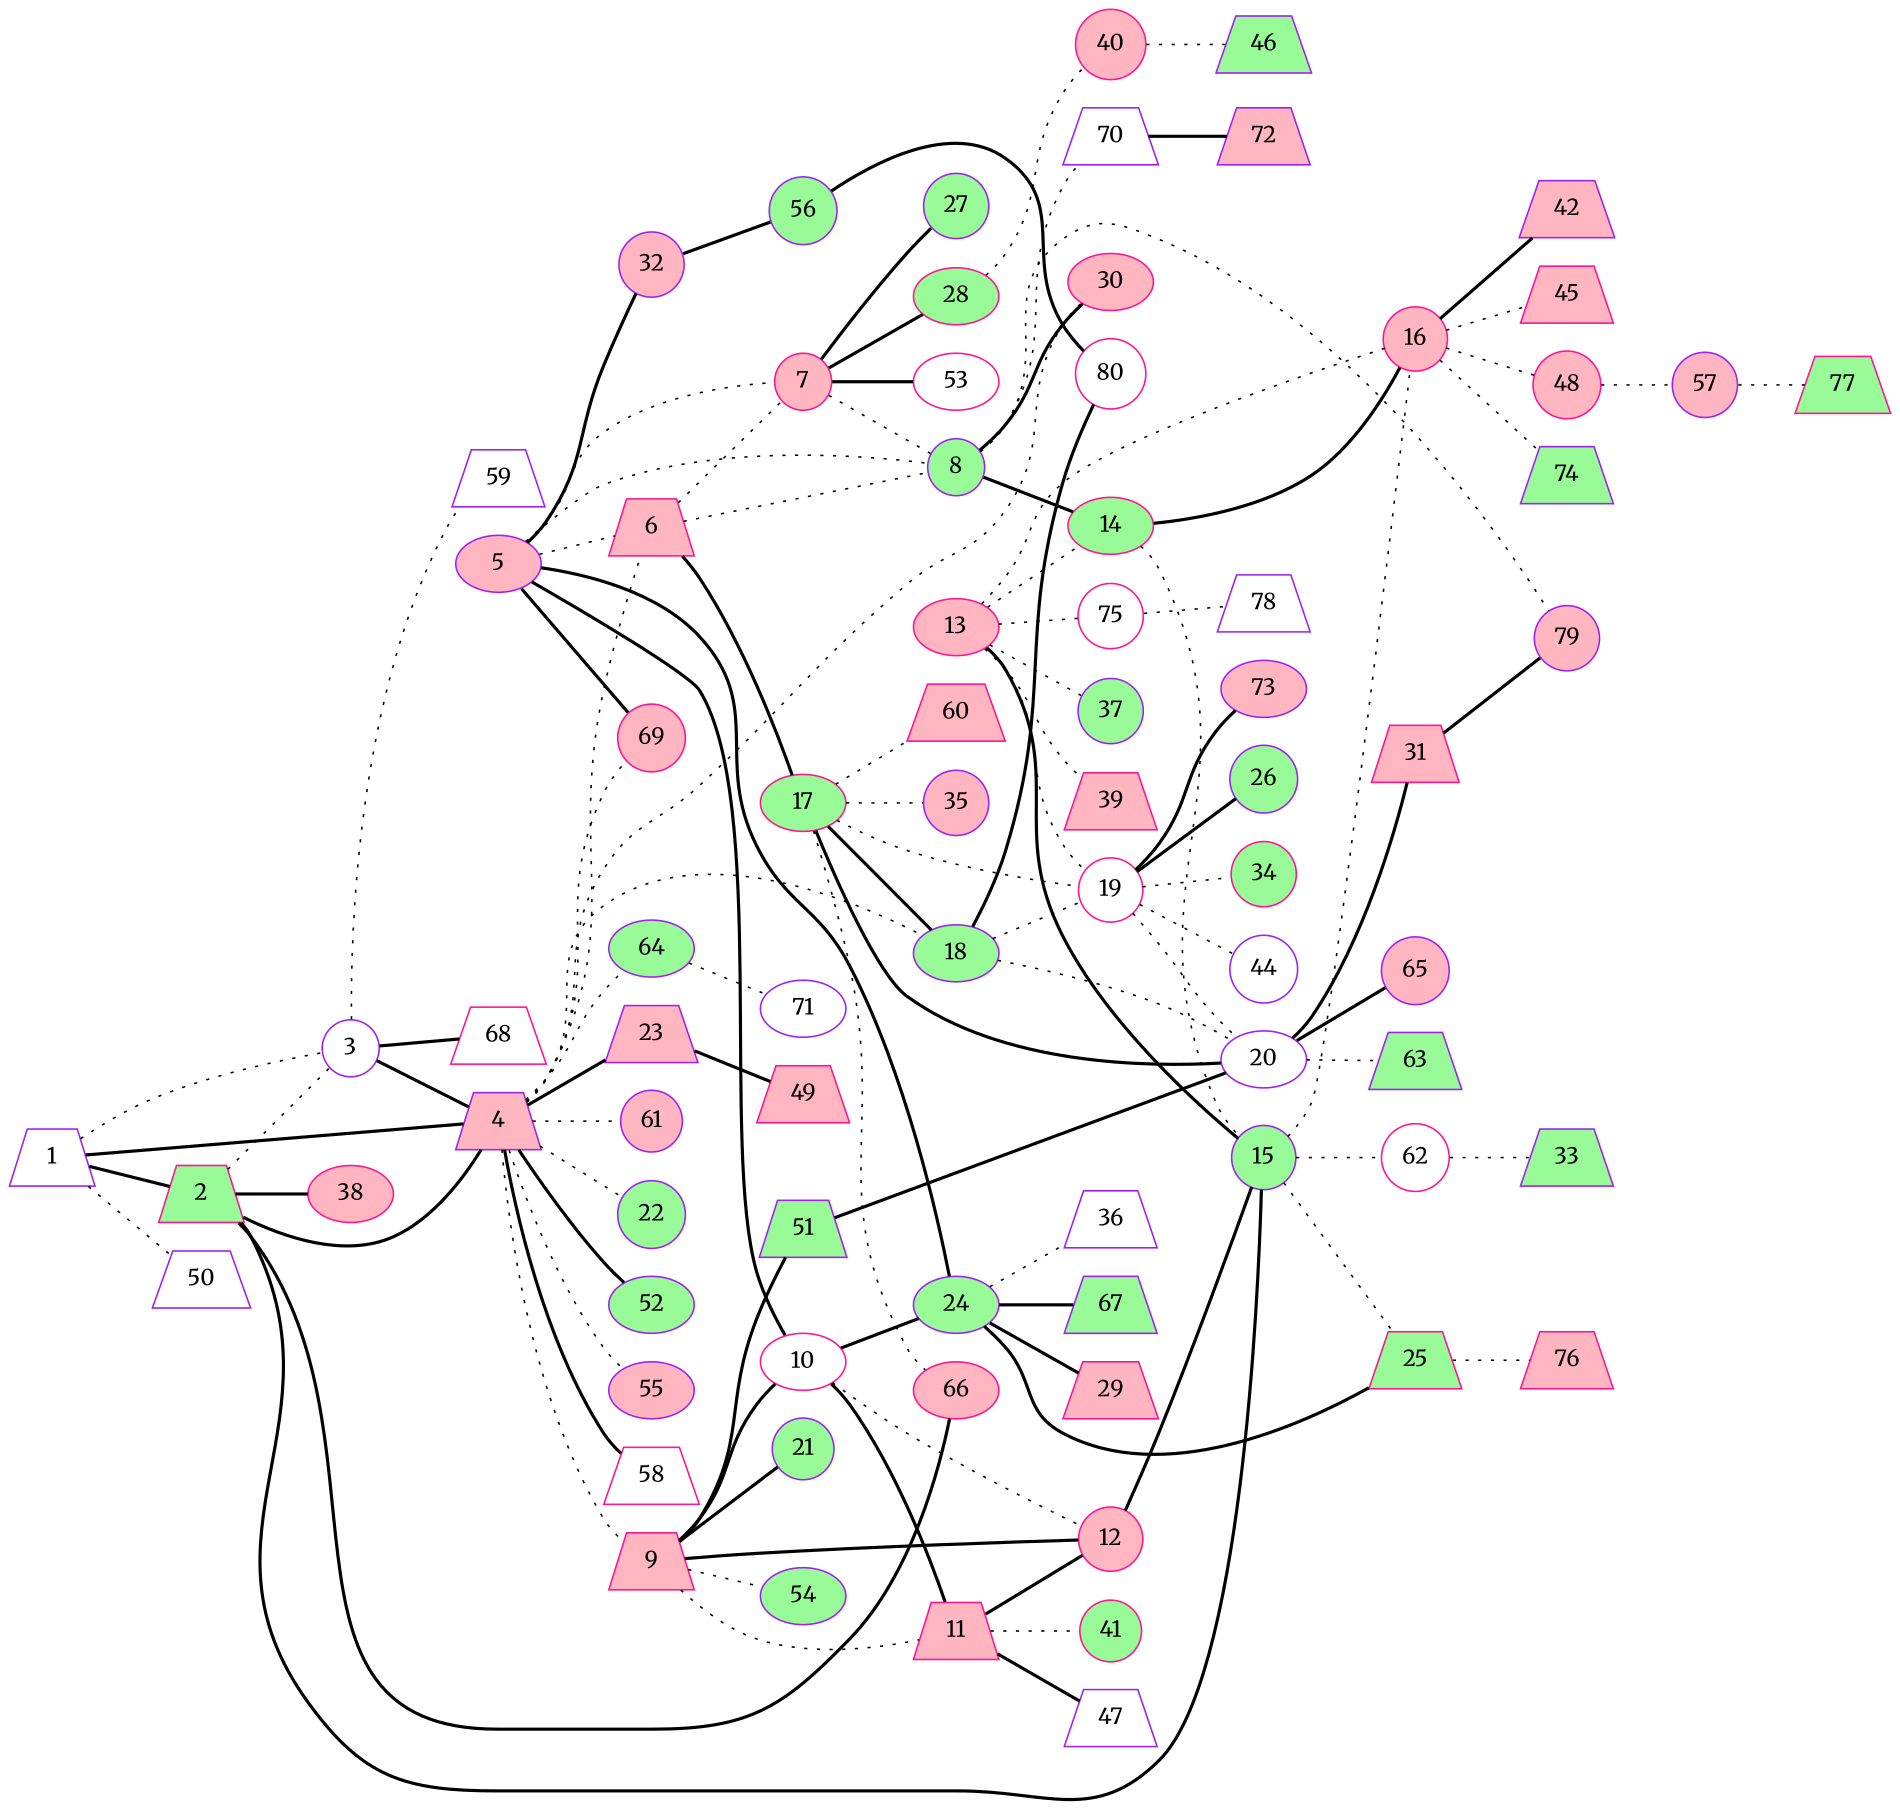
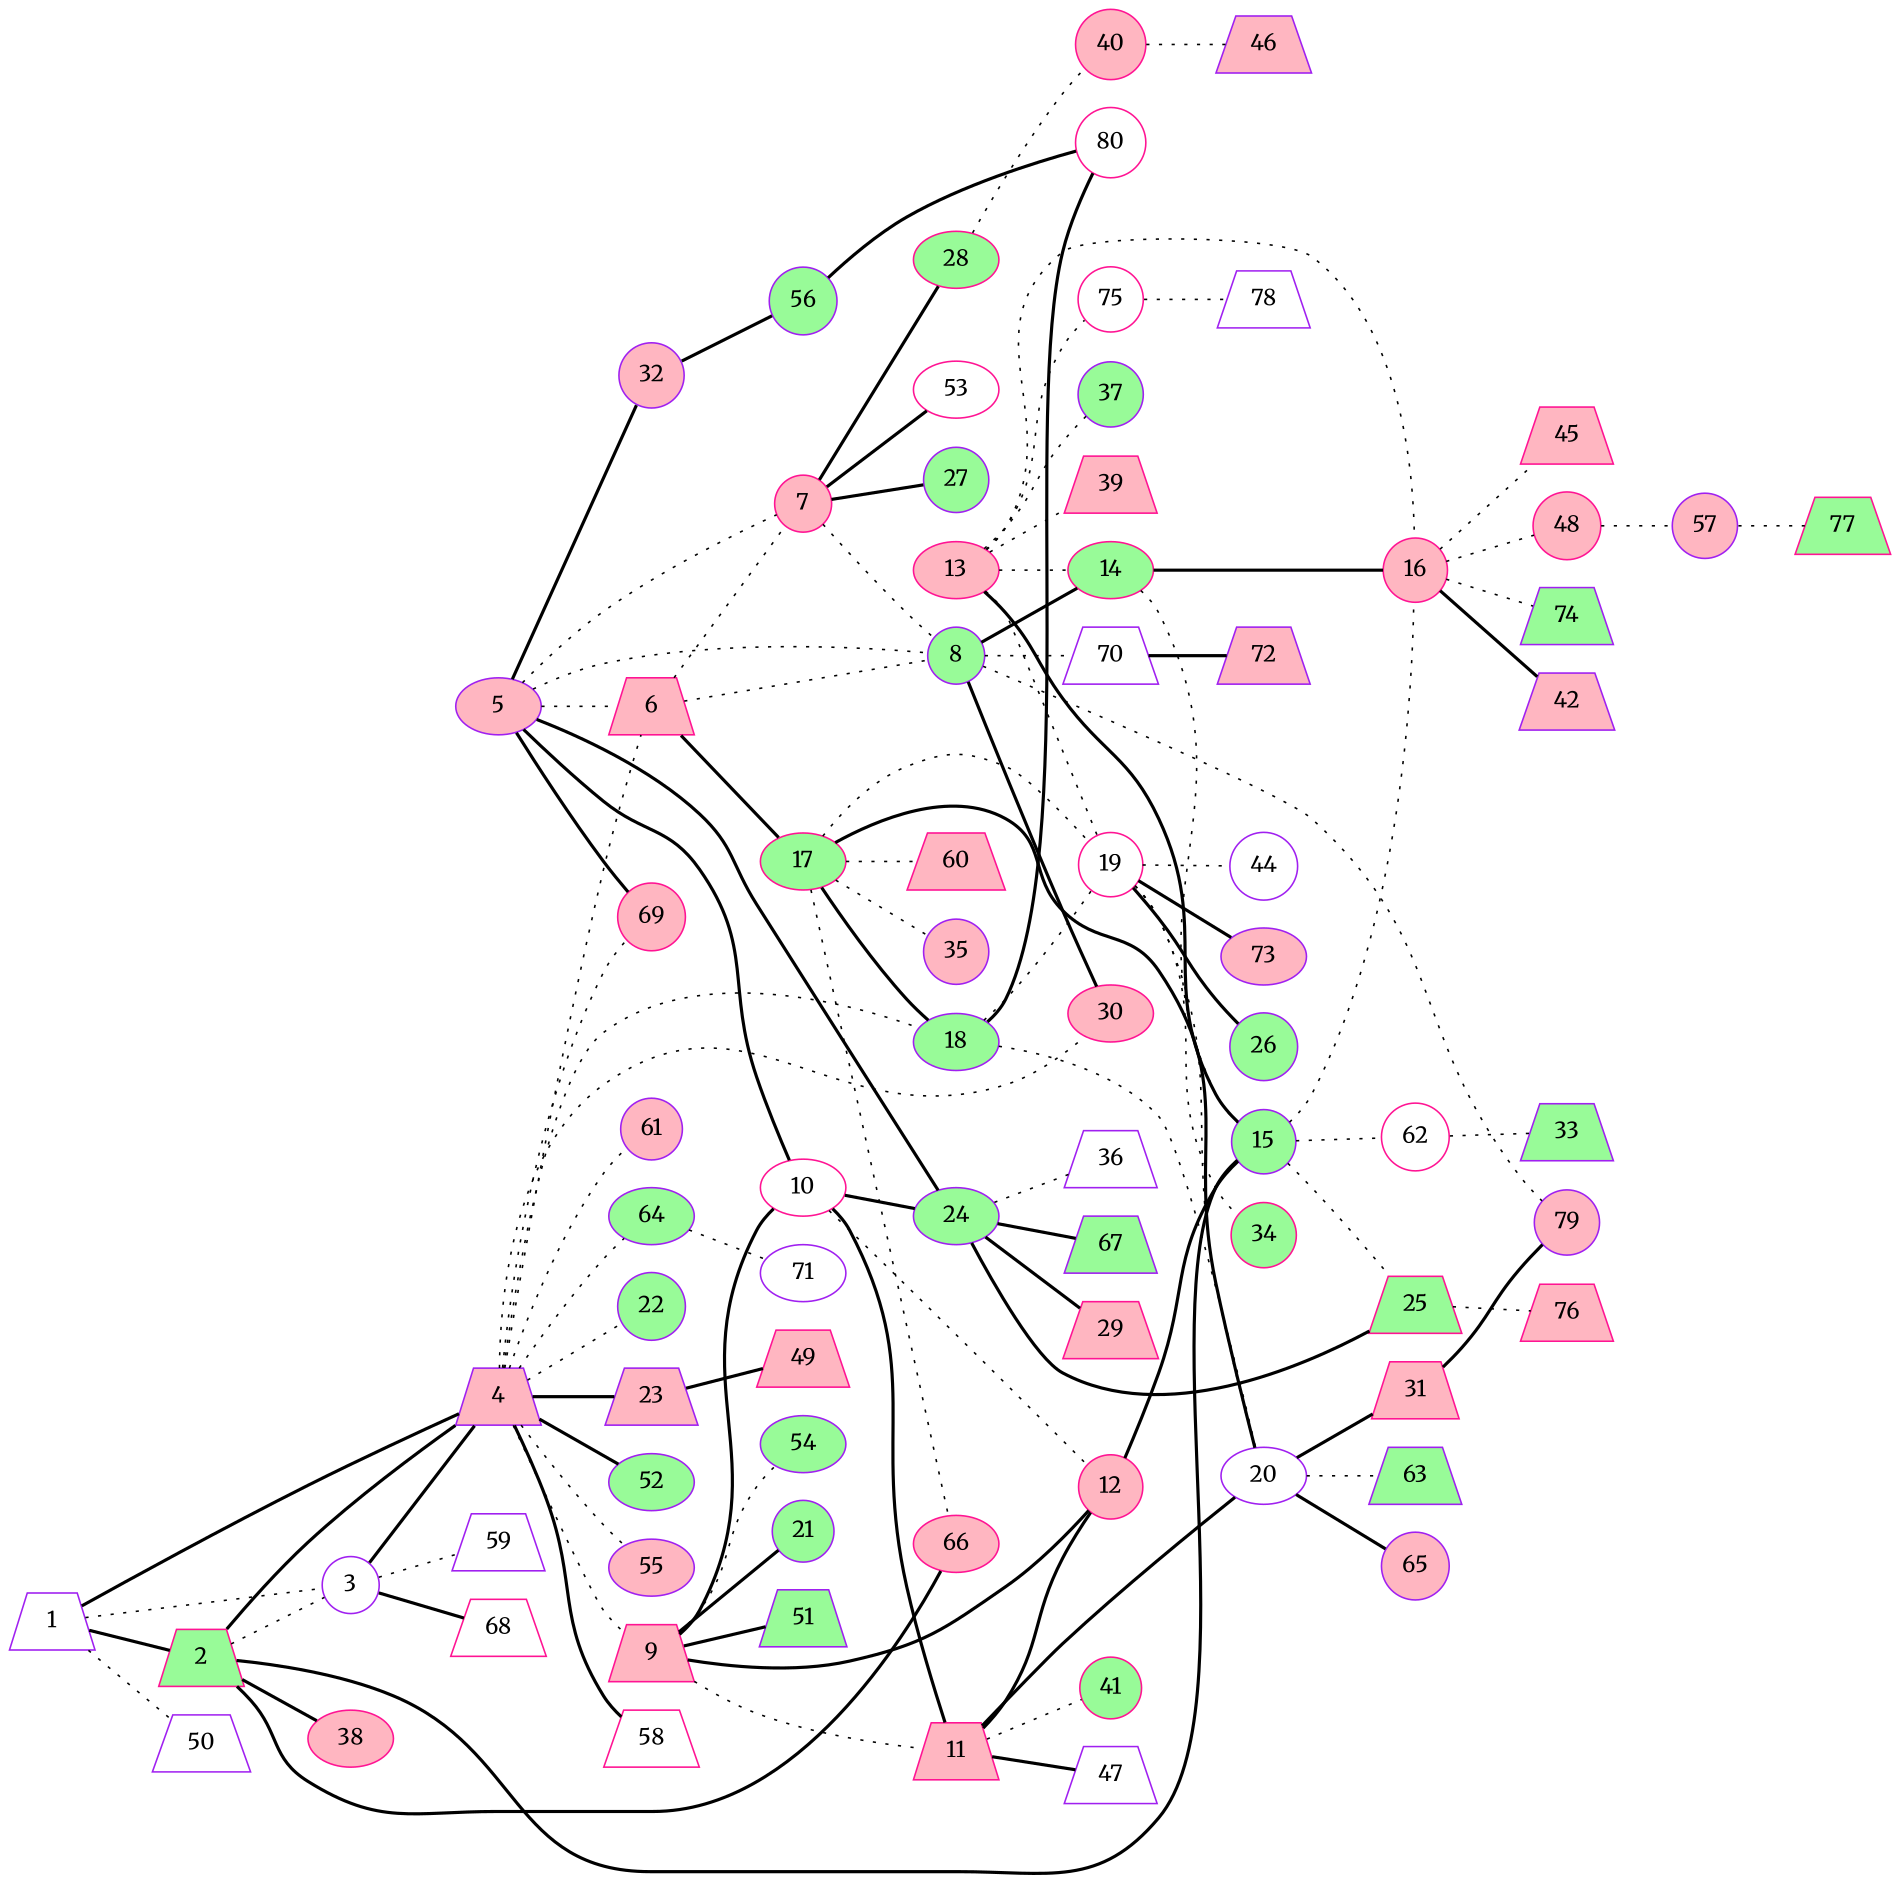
node "46": fillcolor palegreen -> lightpink
edge "20" -- "51": now "20" -- "11"
